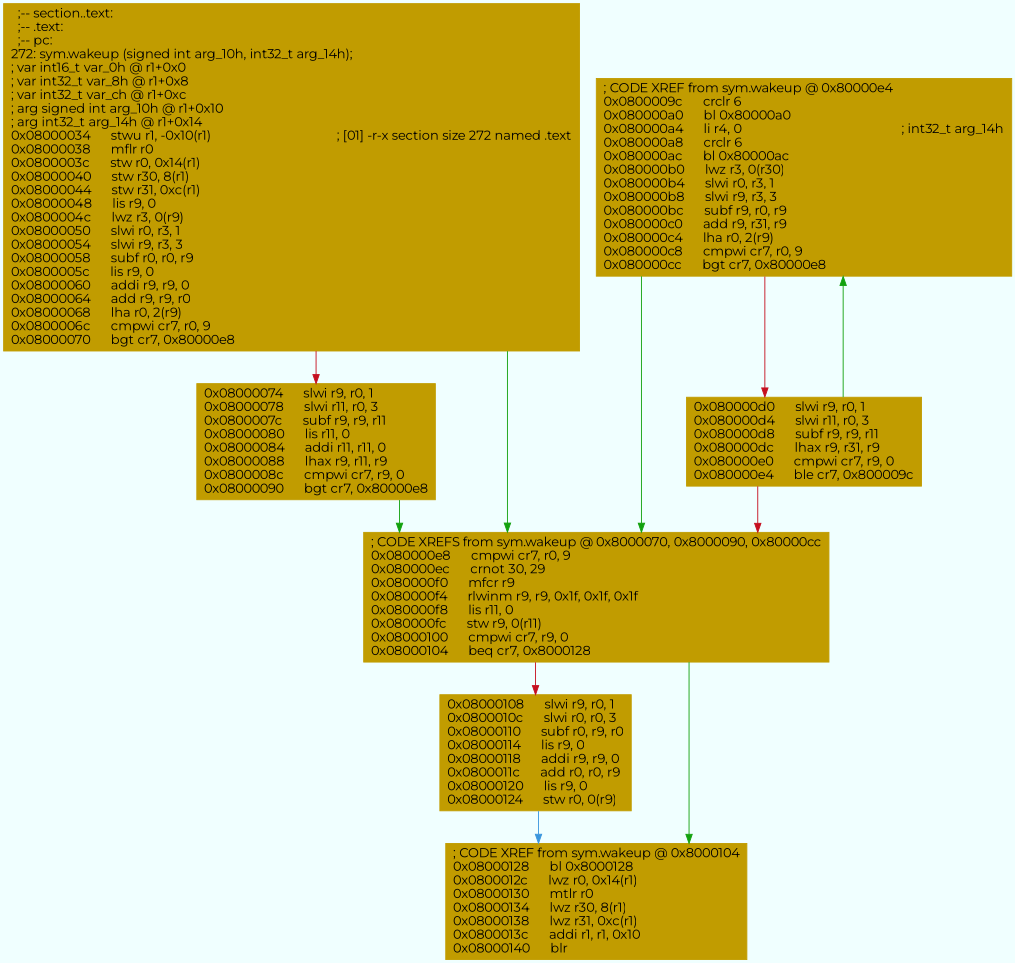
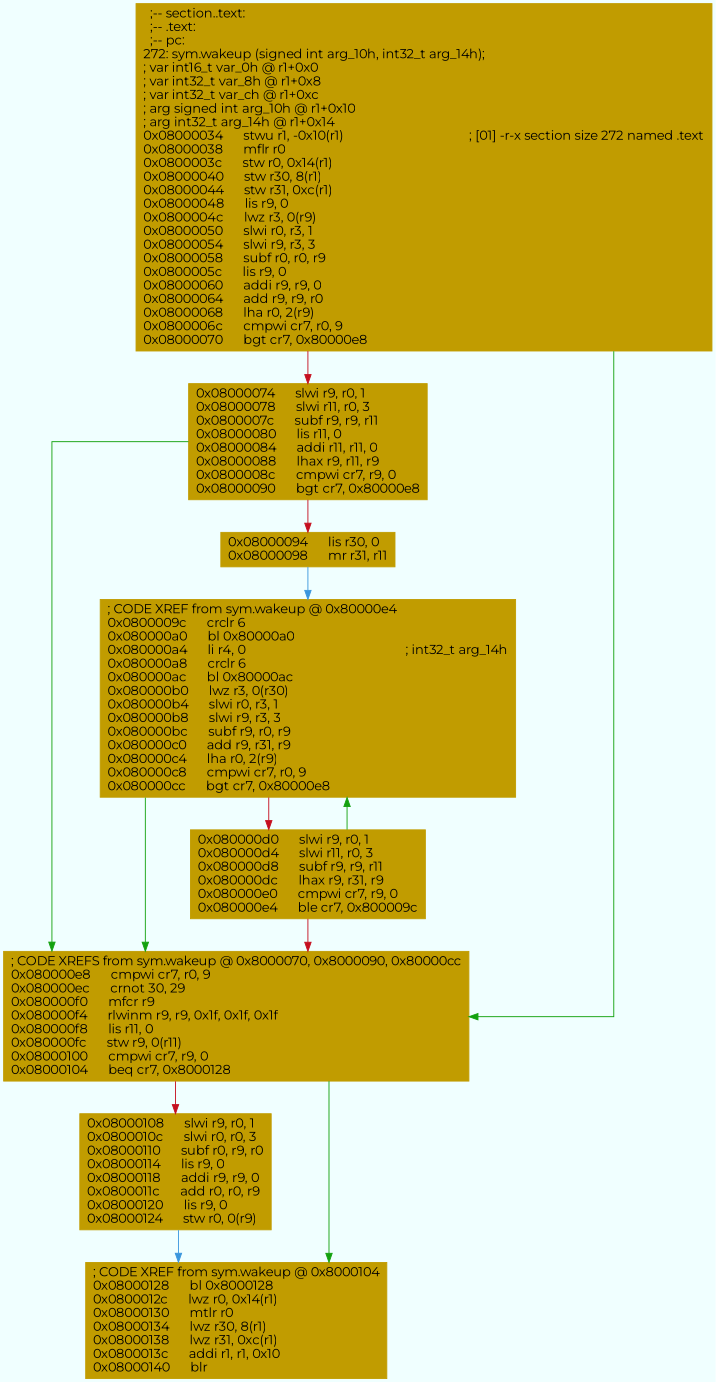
node "0x08000094      lis r30, 0 0x08000098      mr r31, r11": added
